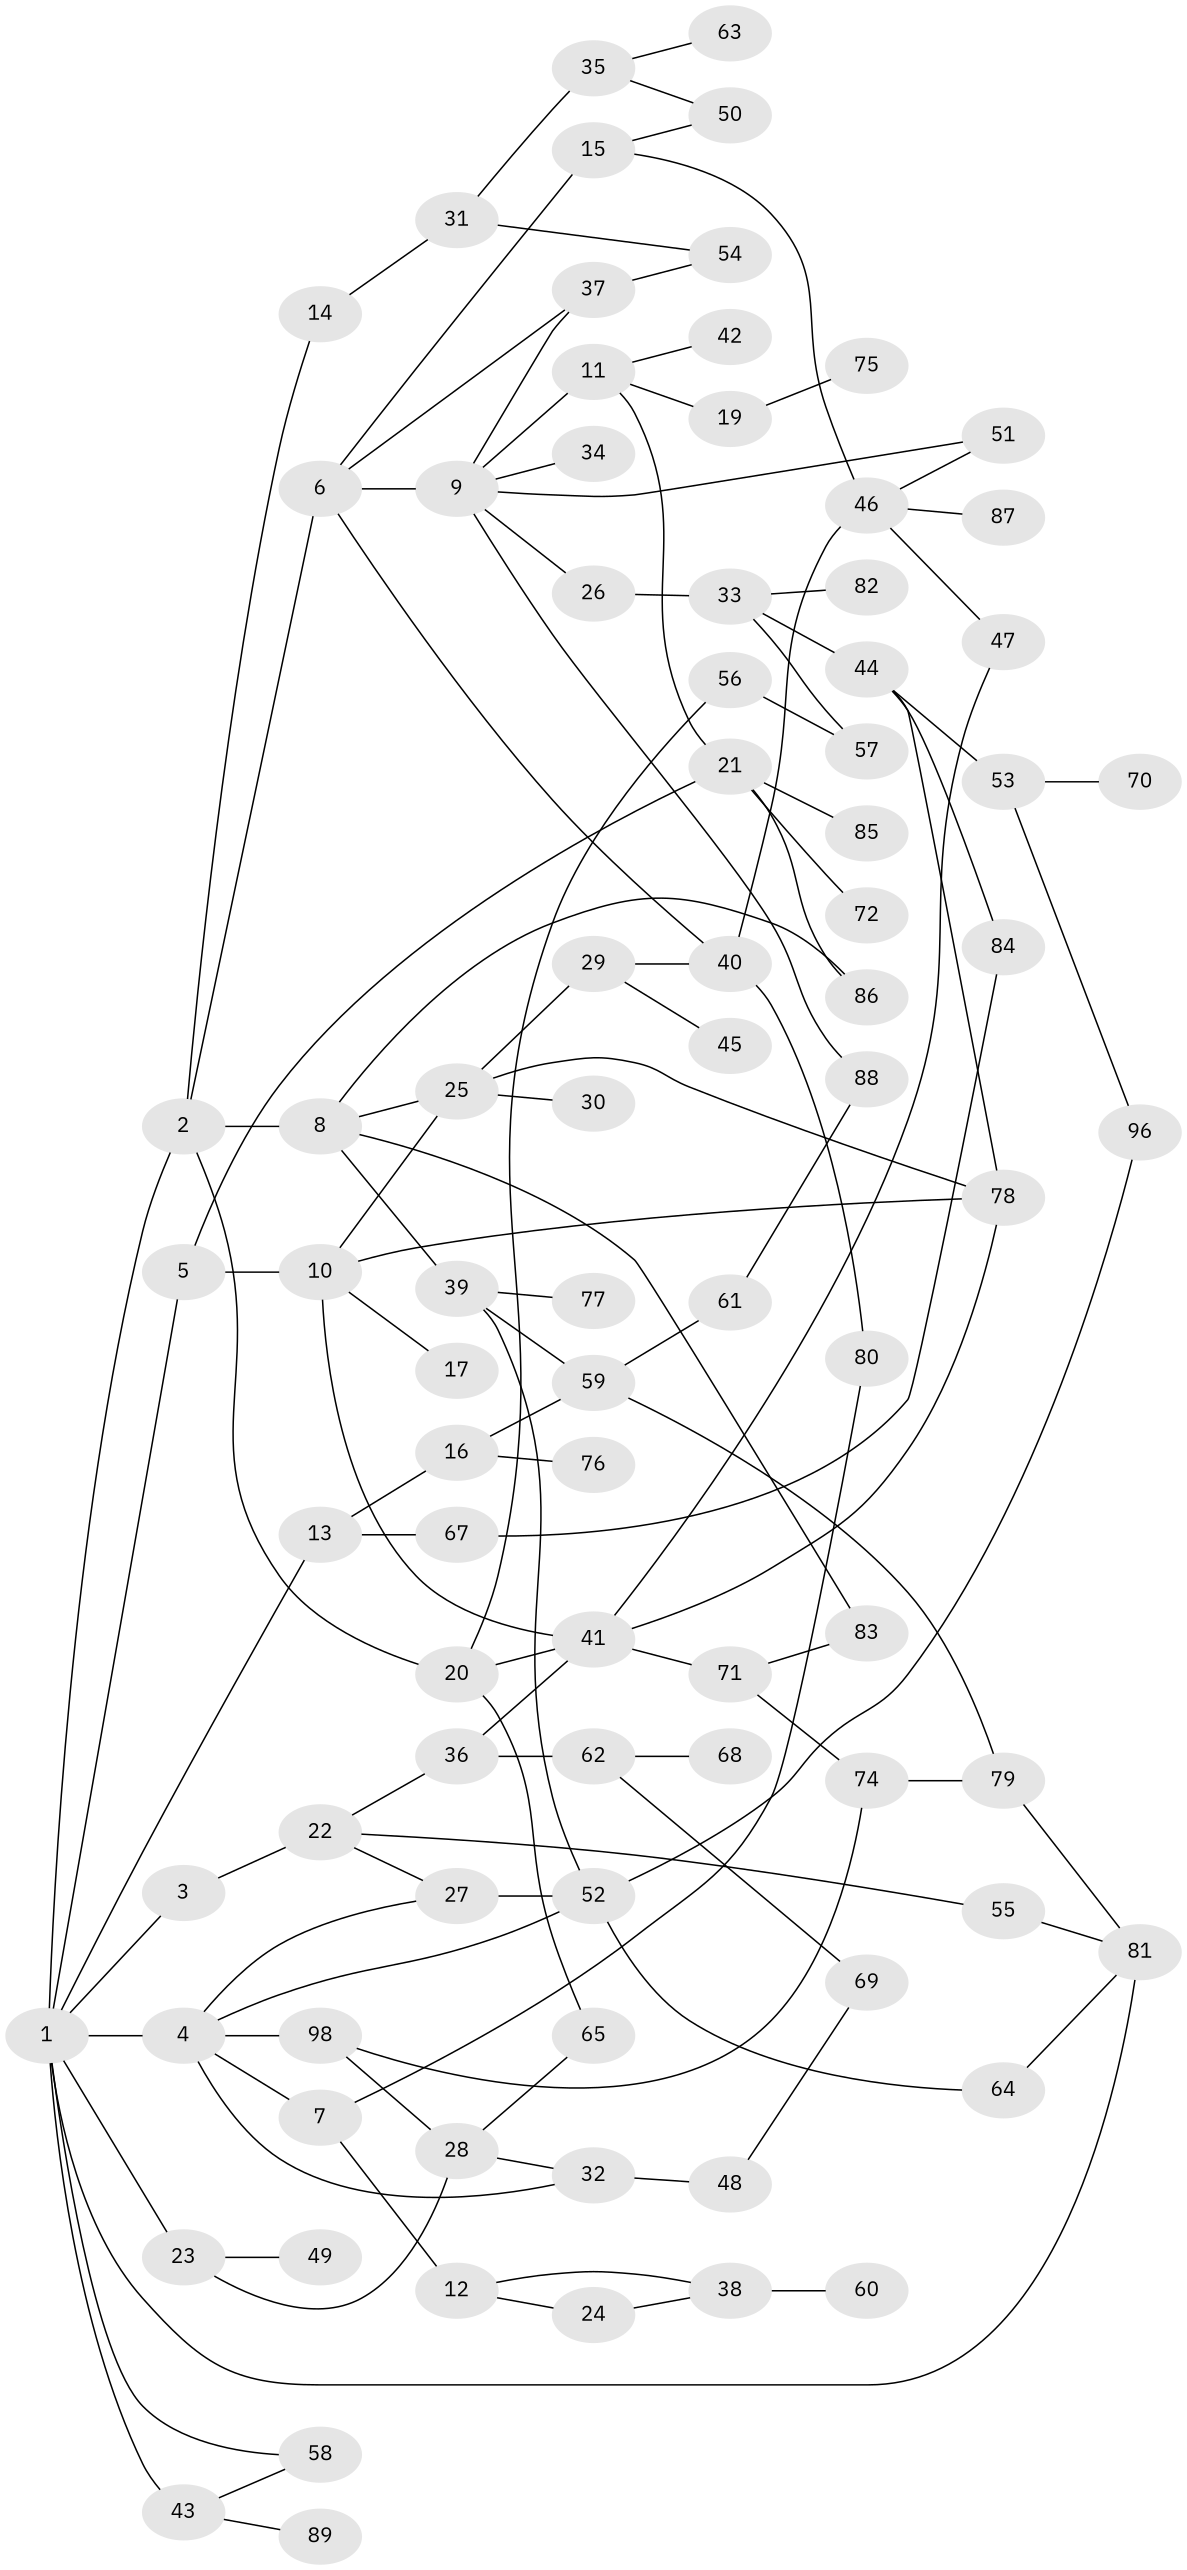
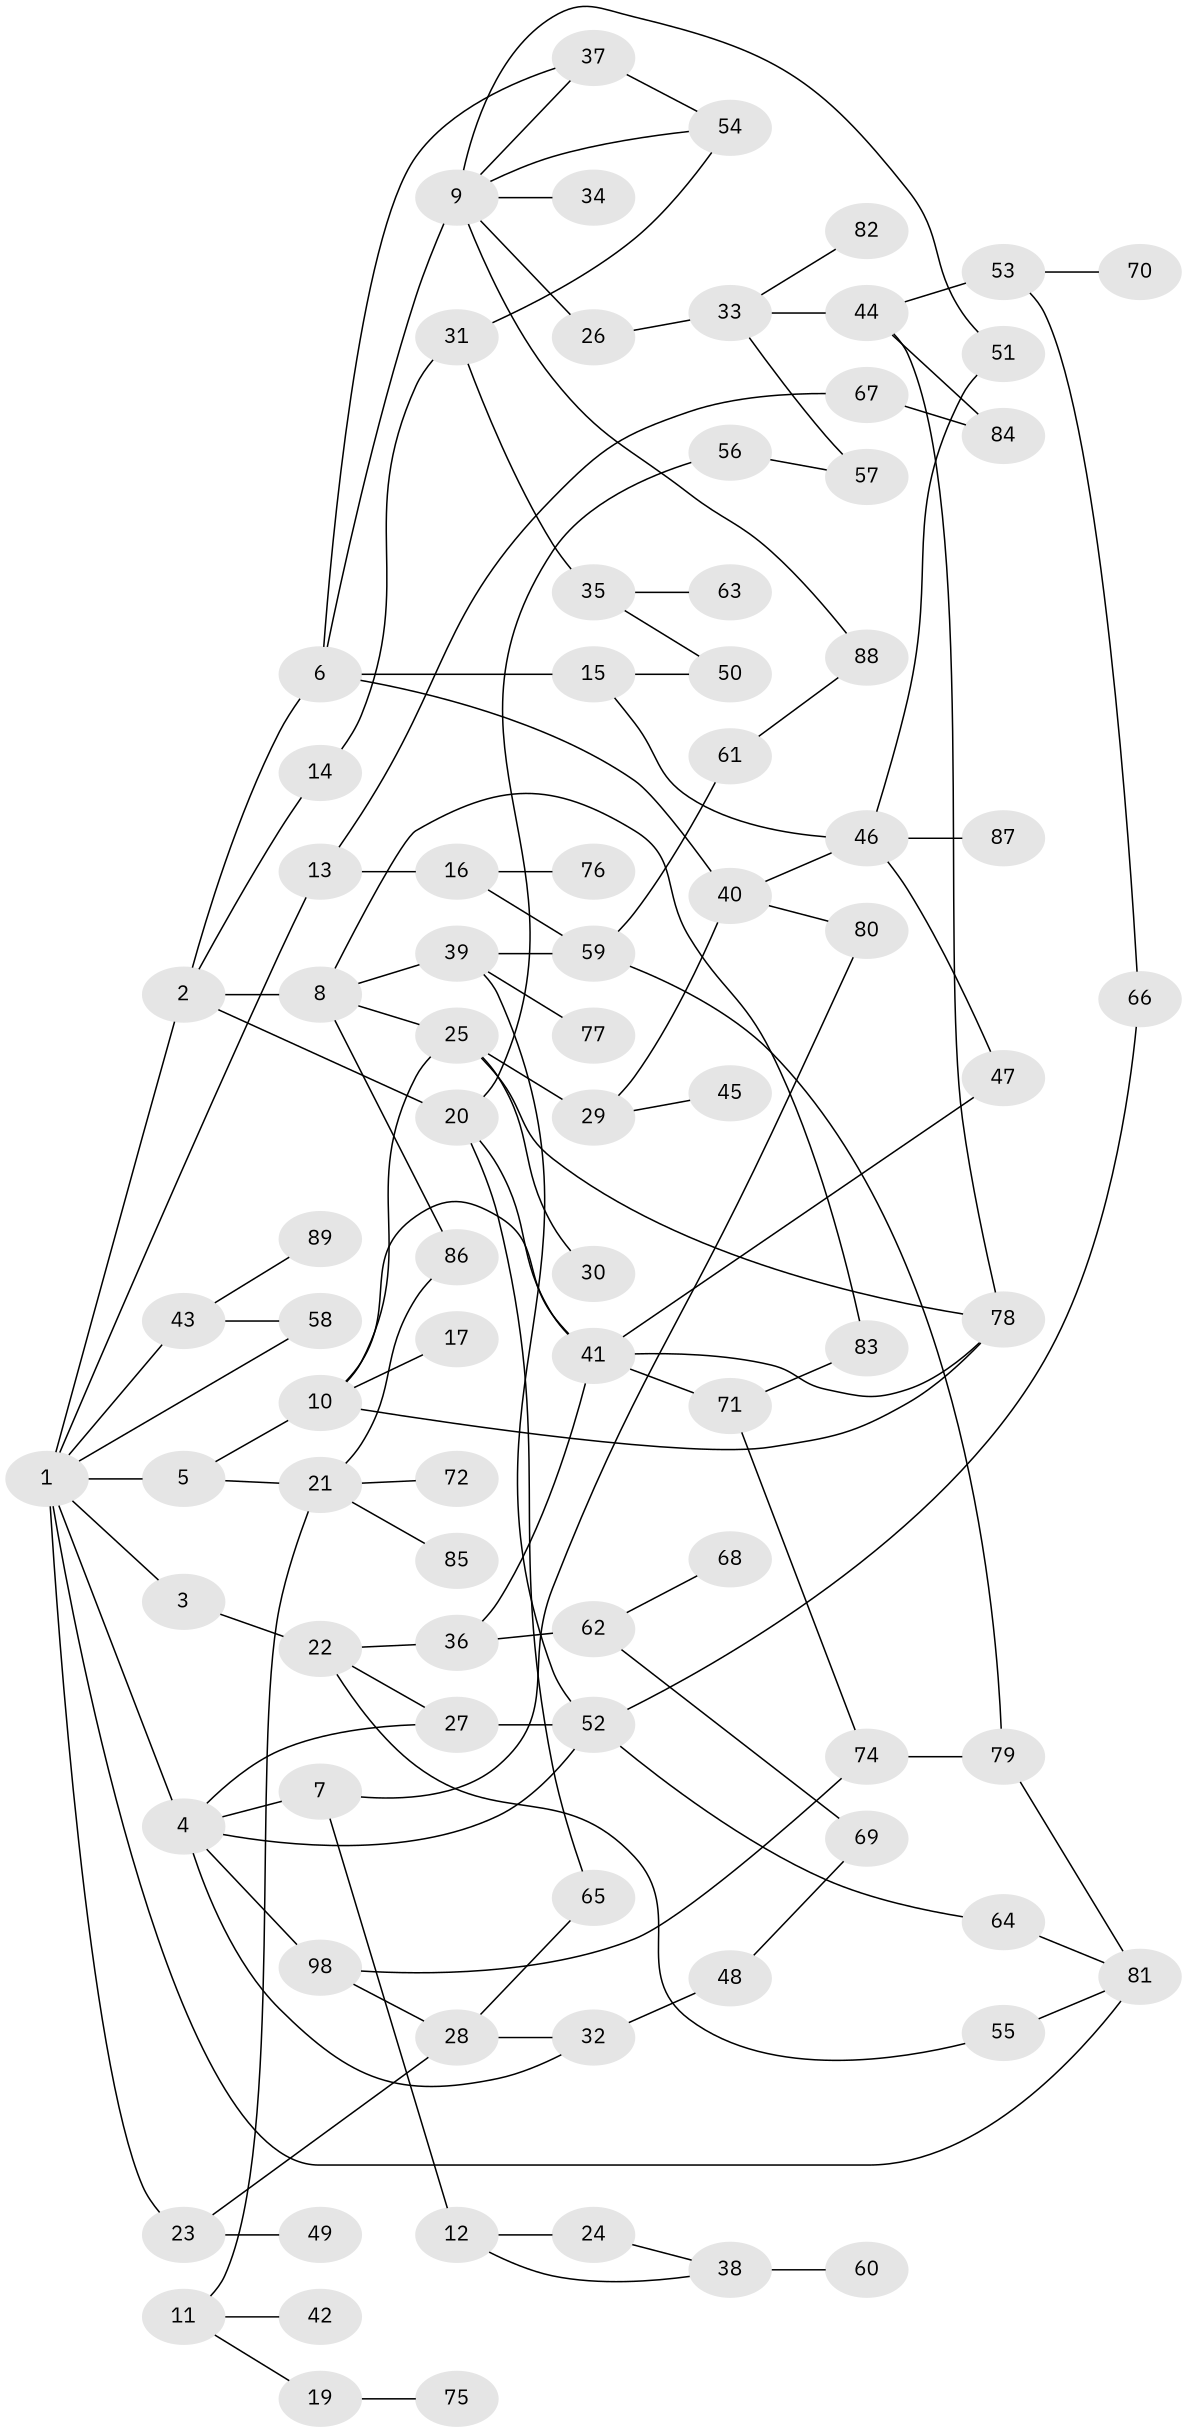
edge "11" -- "9": now "54" -- "9"
node "96": label "96" -> "66"
